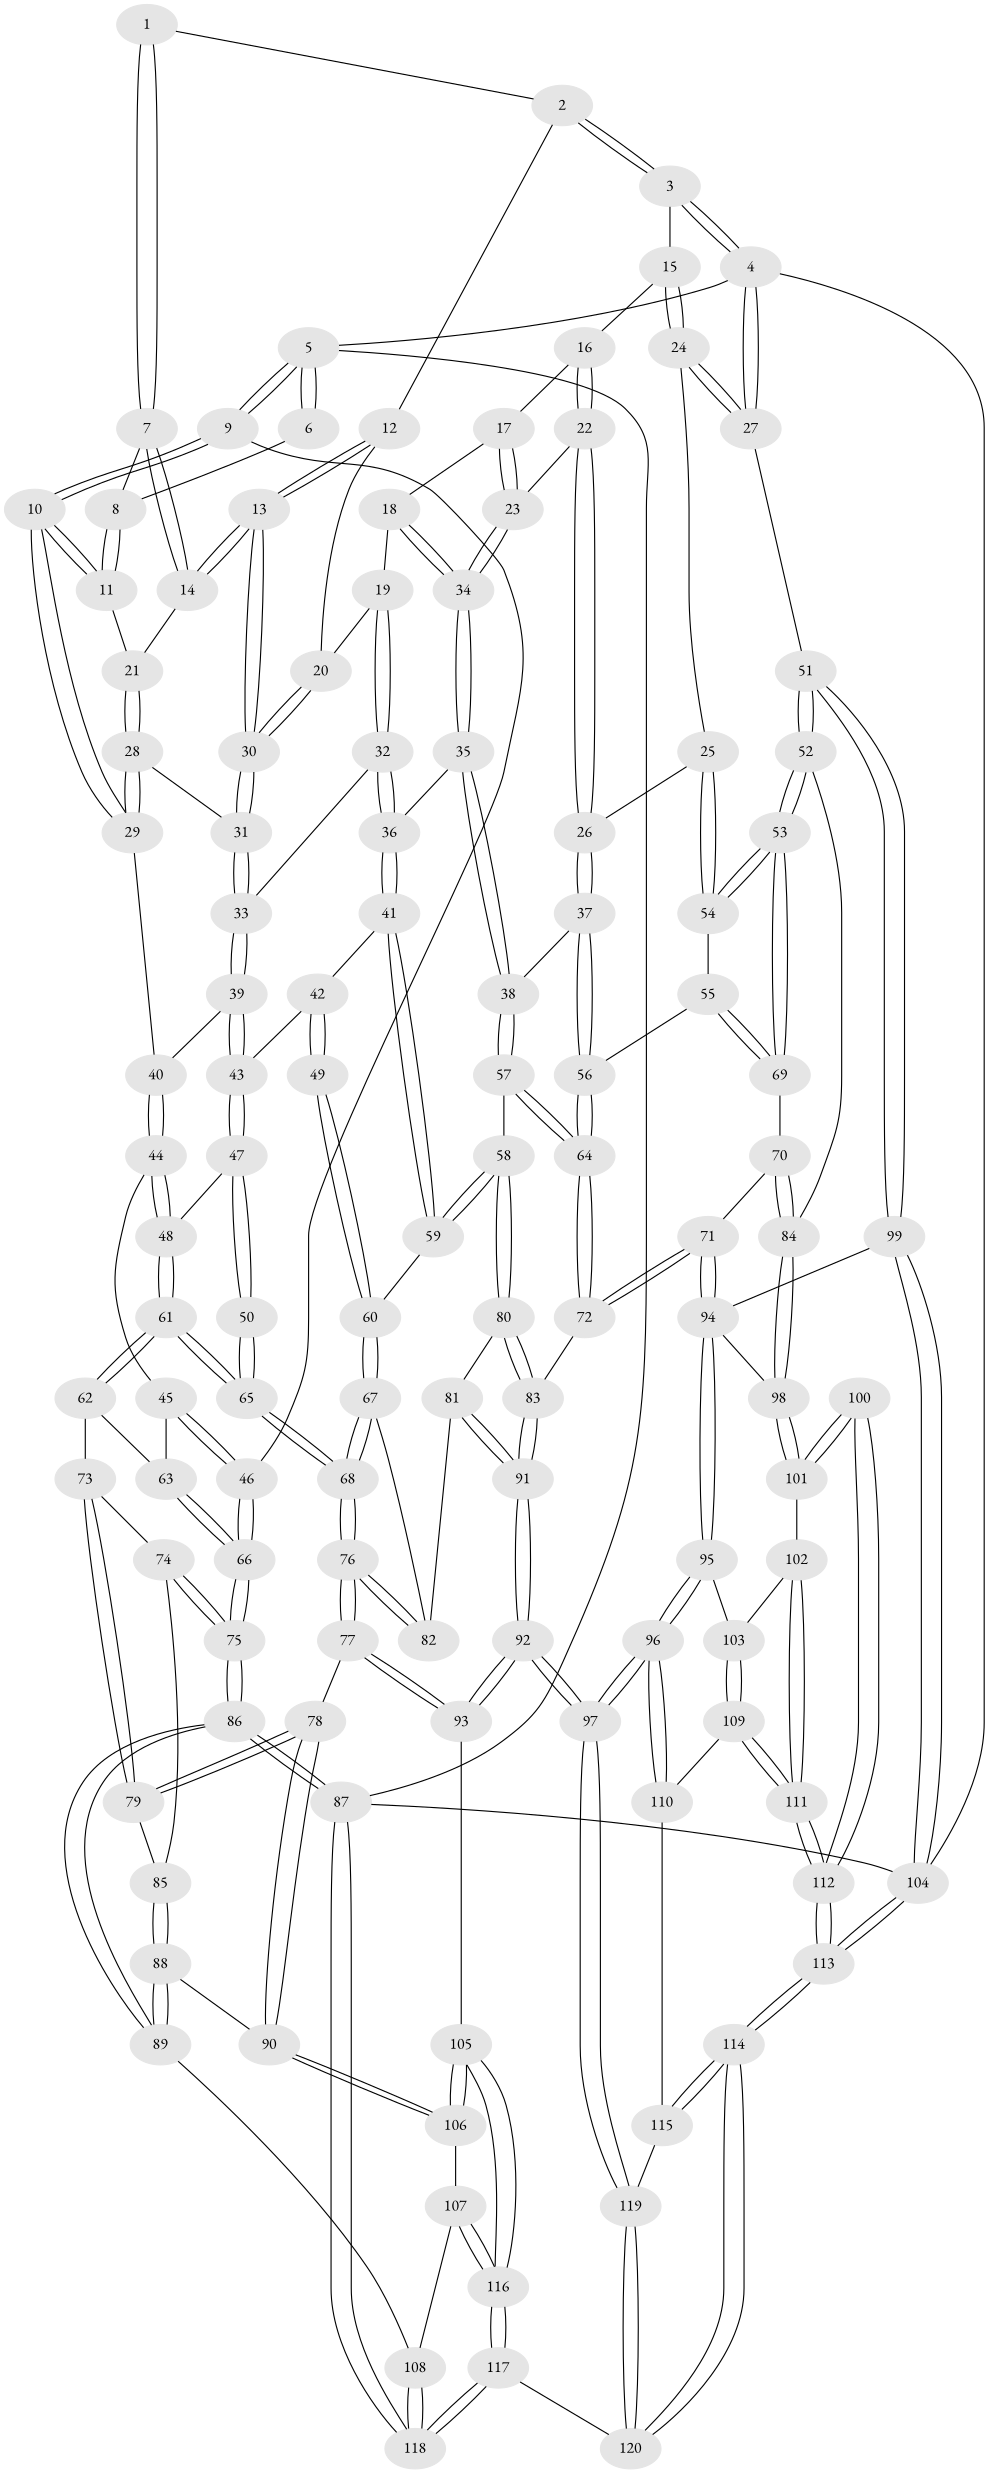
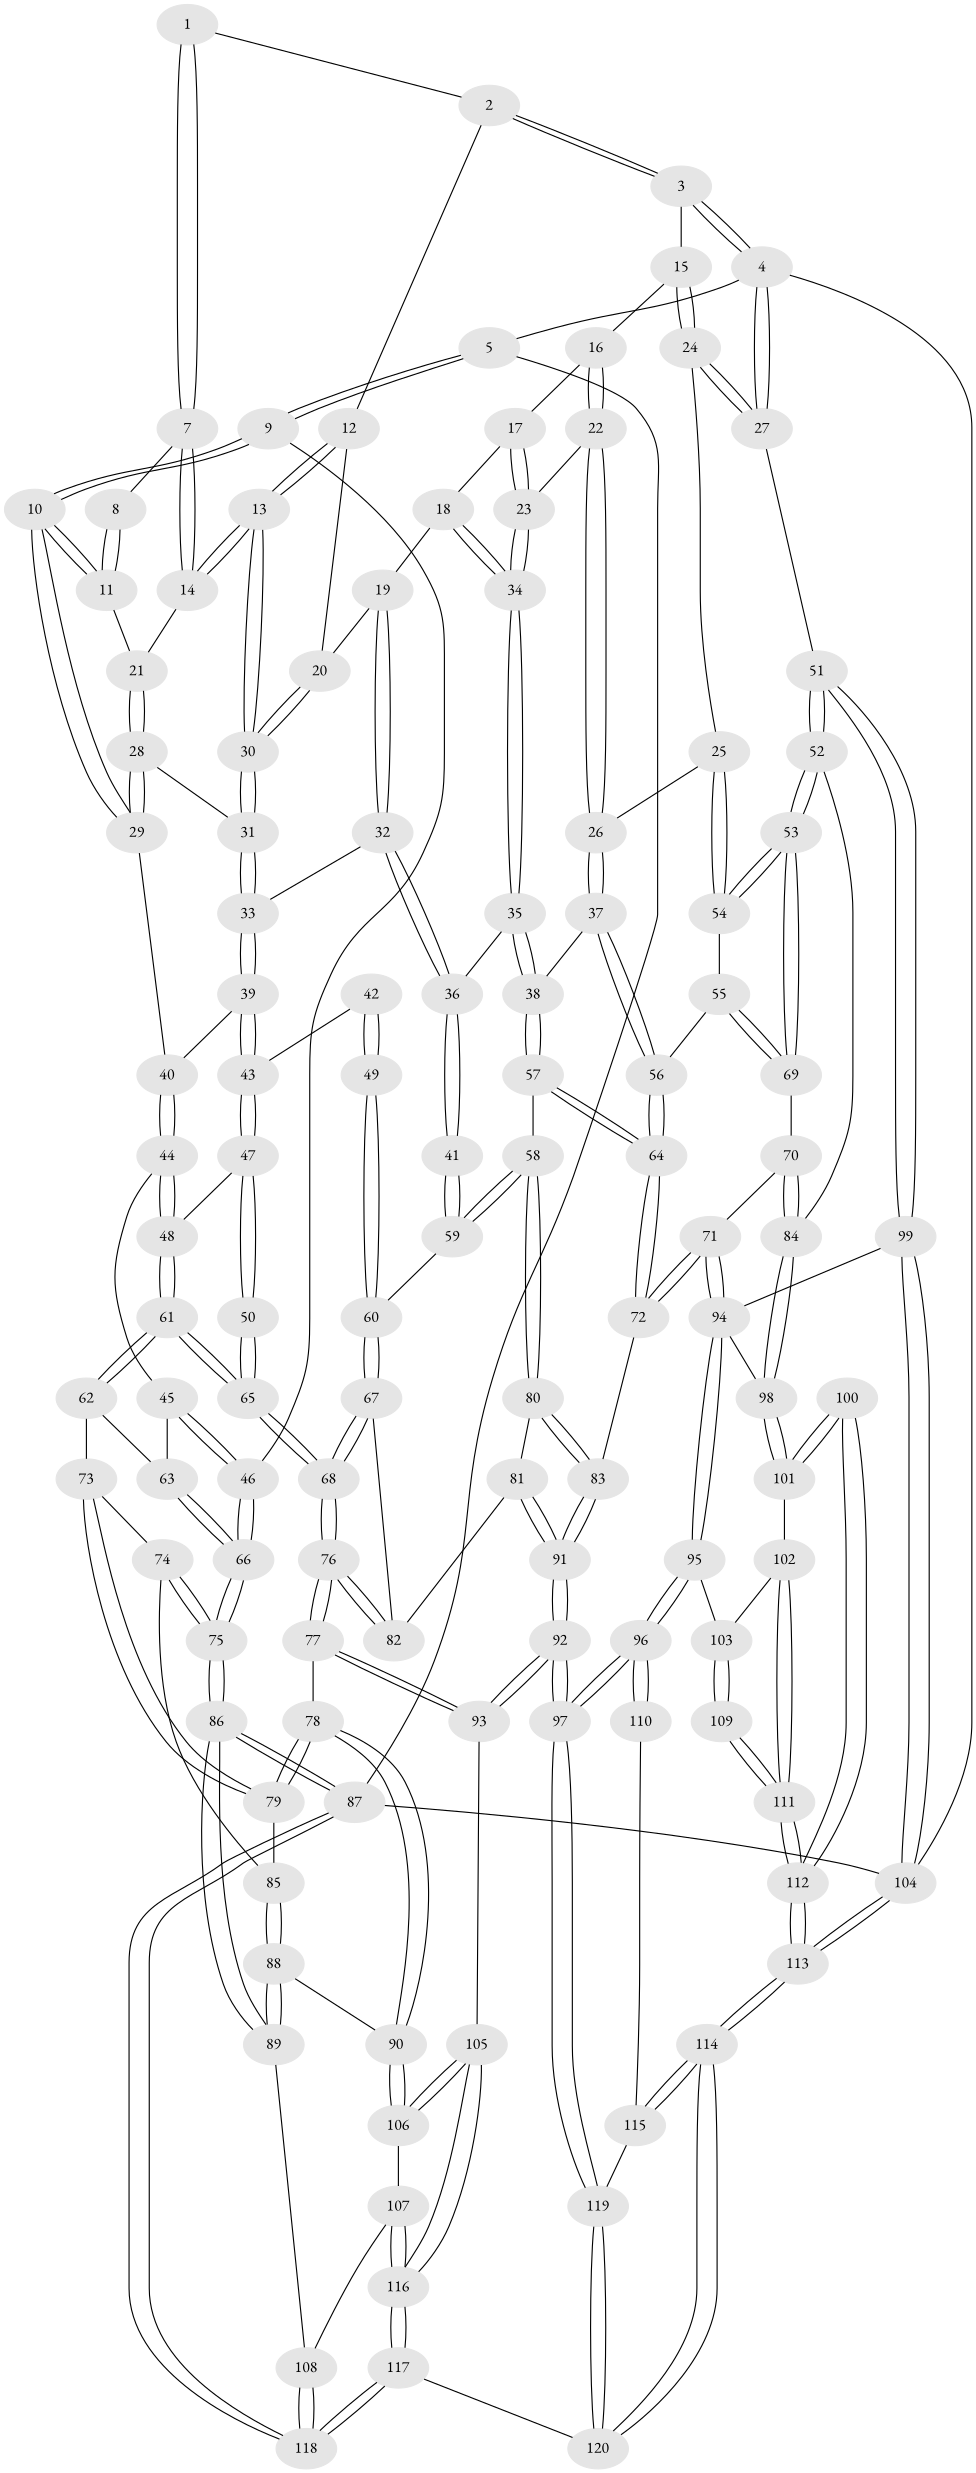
node "6": removed
edge "41" -- "42": removed
edge "109" -- "110": removed
